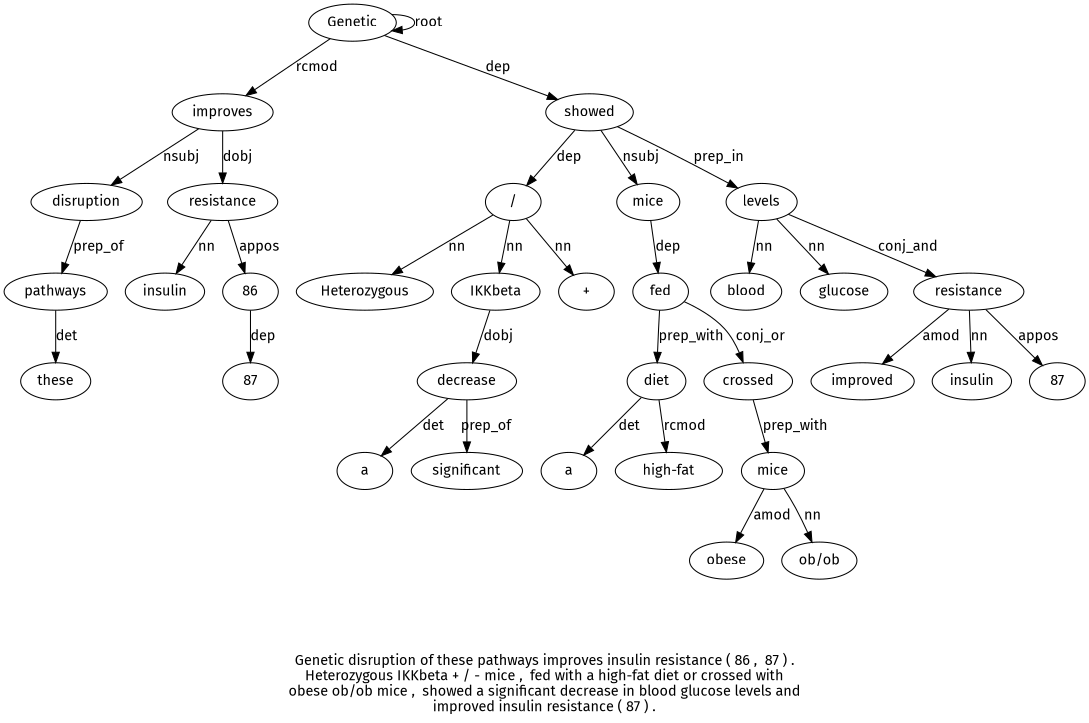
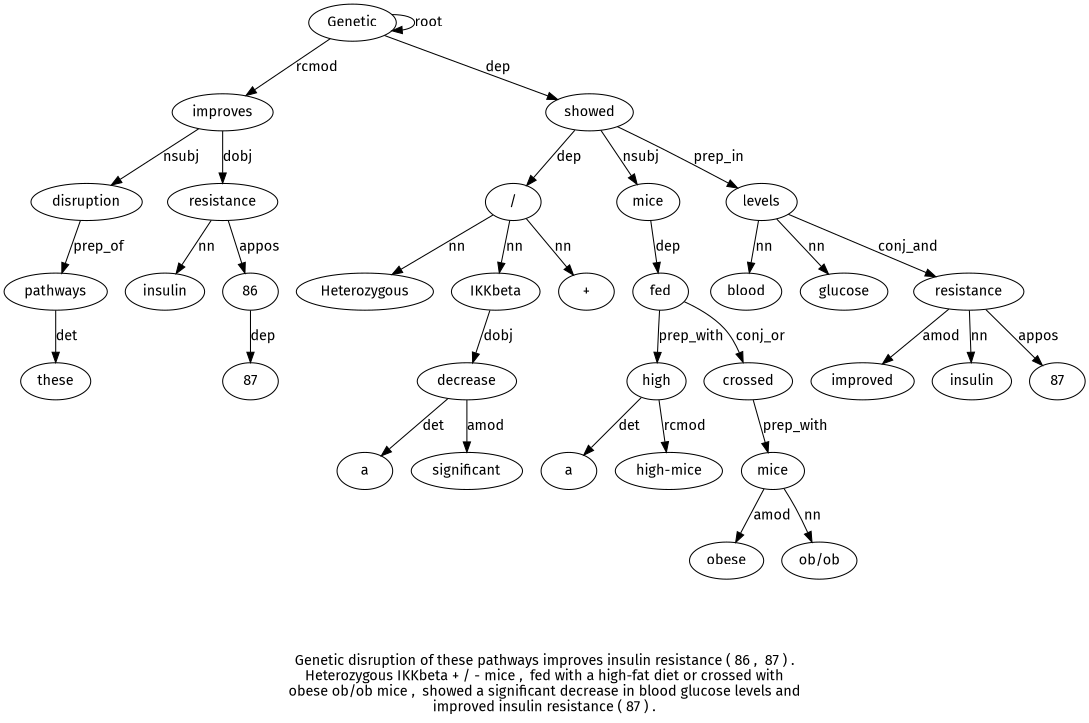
node "diet": label "diet" -> "high"
edge "decrease" -> "significant": label "prep_of" -> "amod"
node "high-fat": label "high-fat" -> "high-mice"
